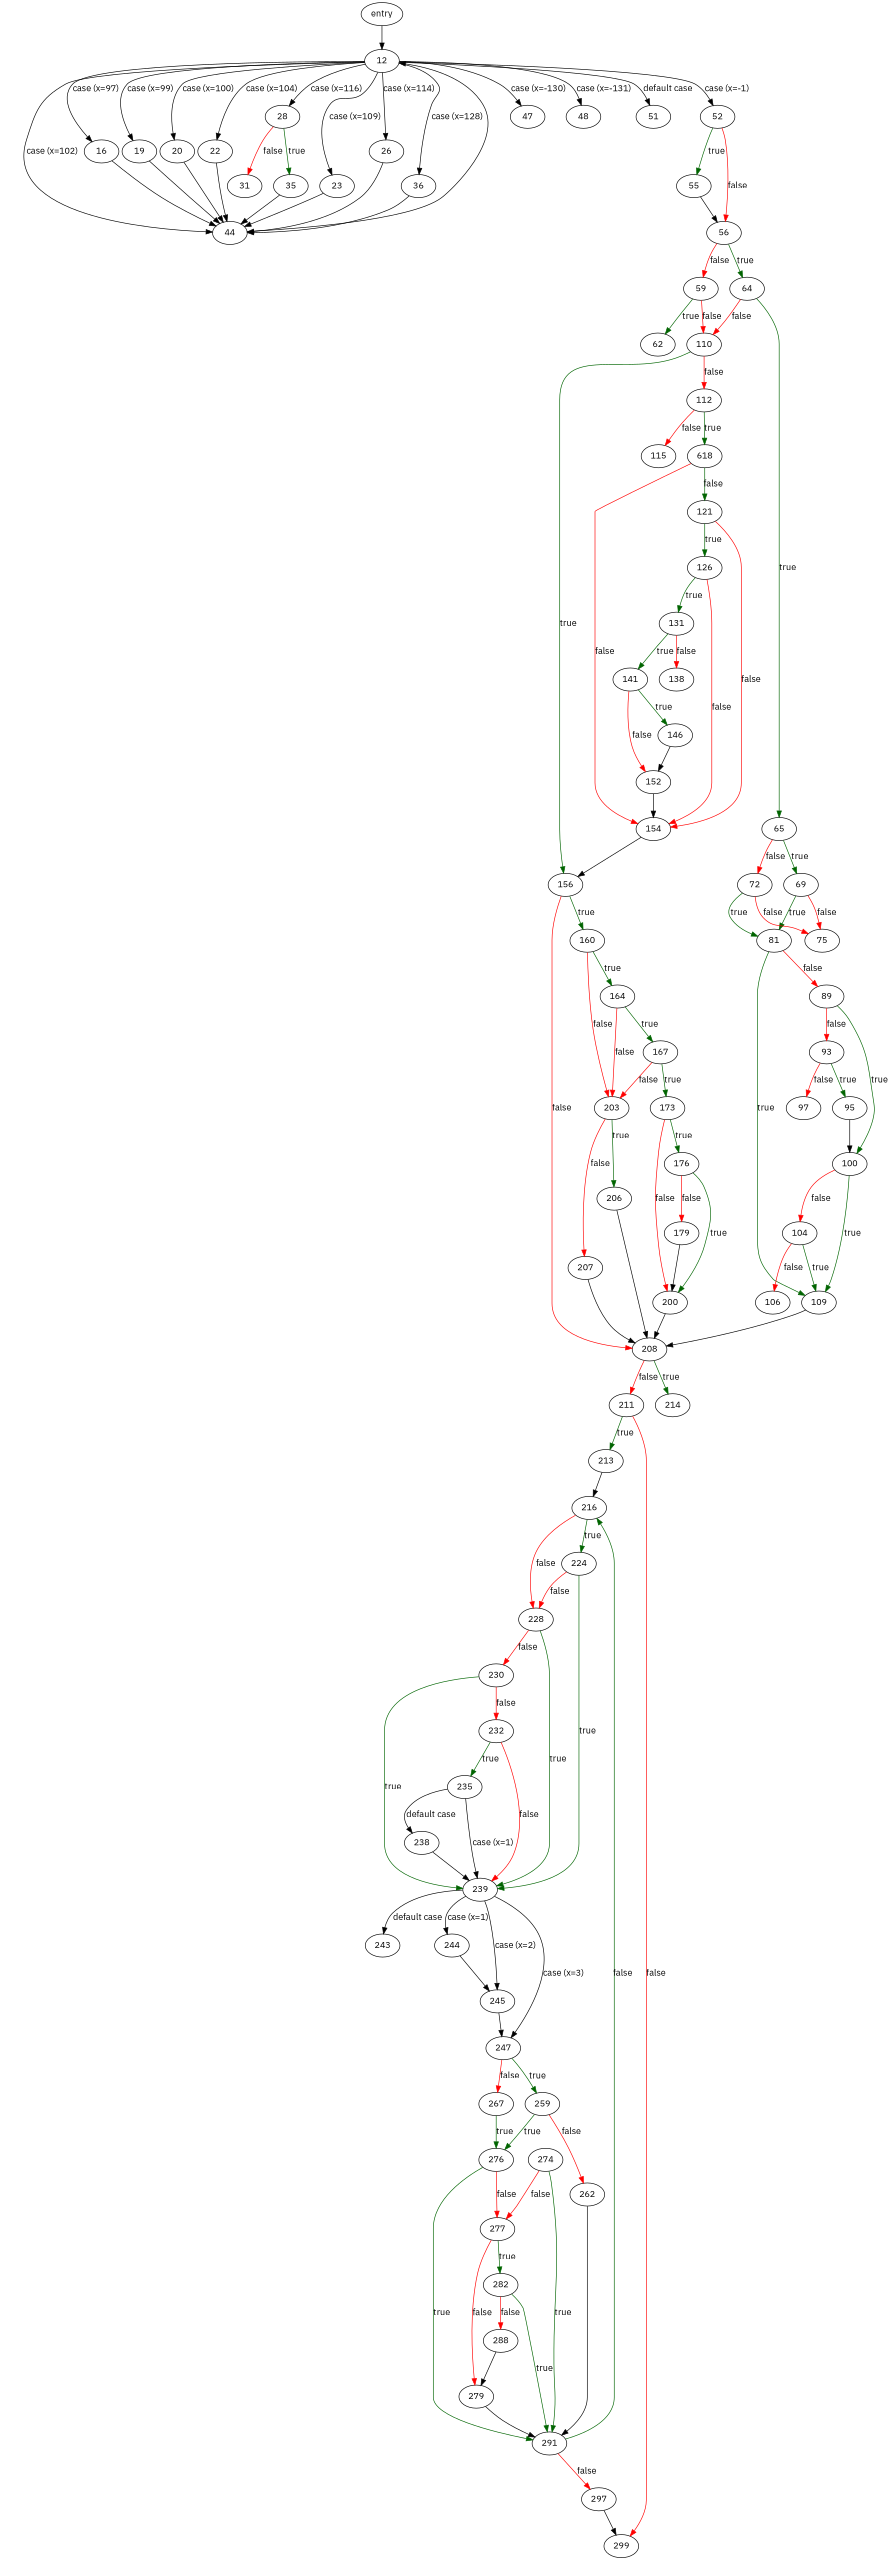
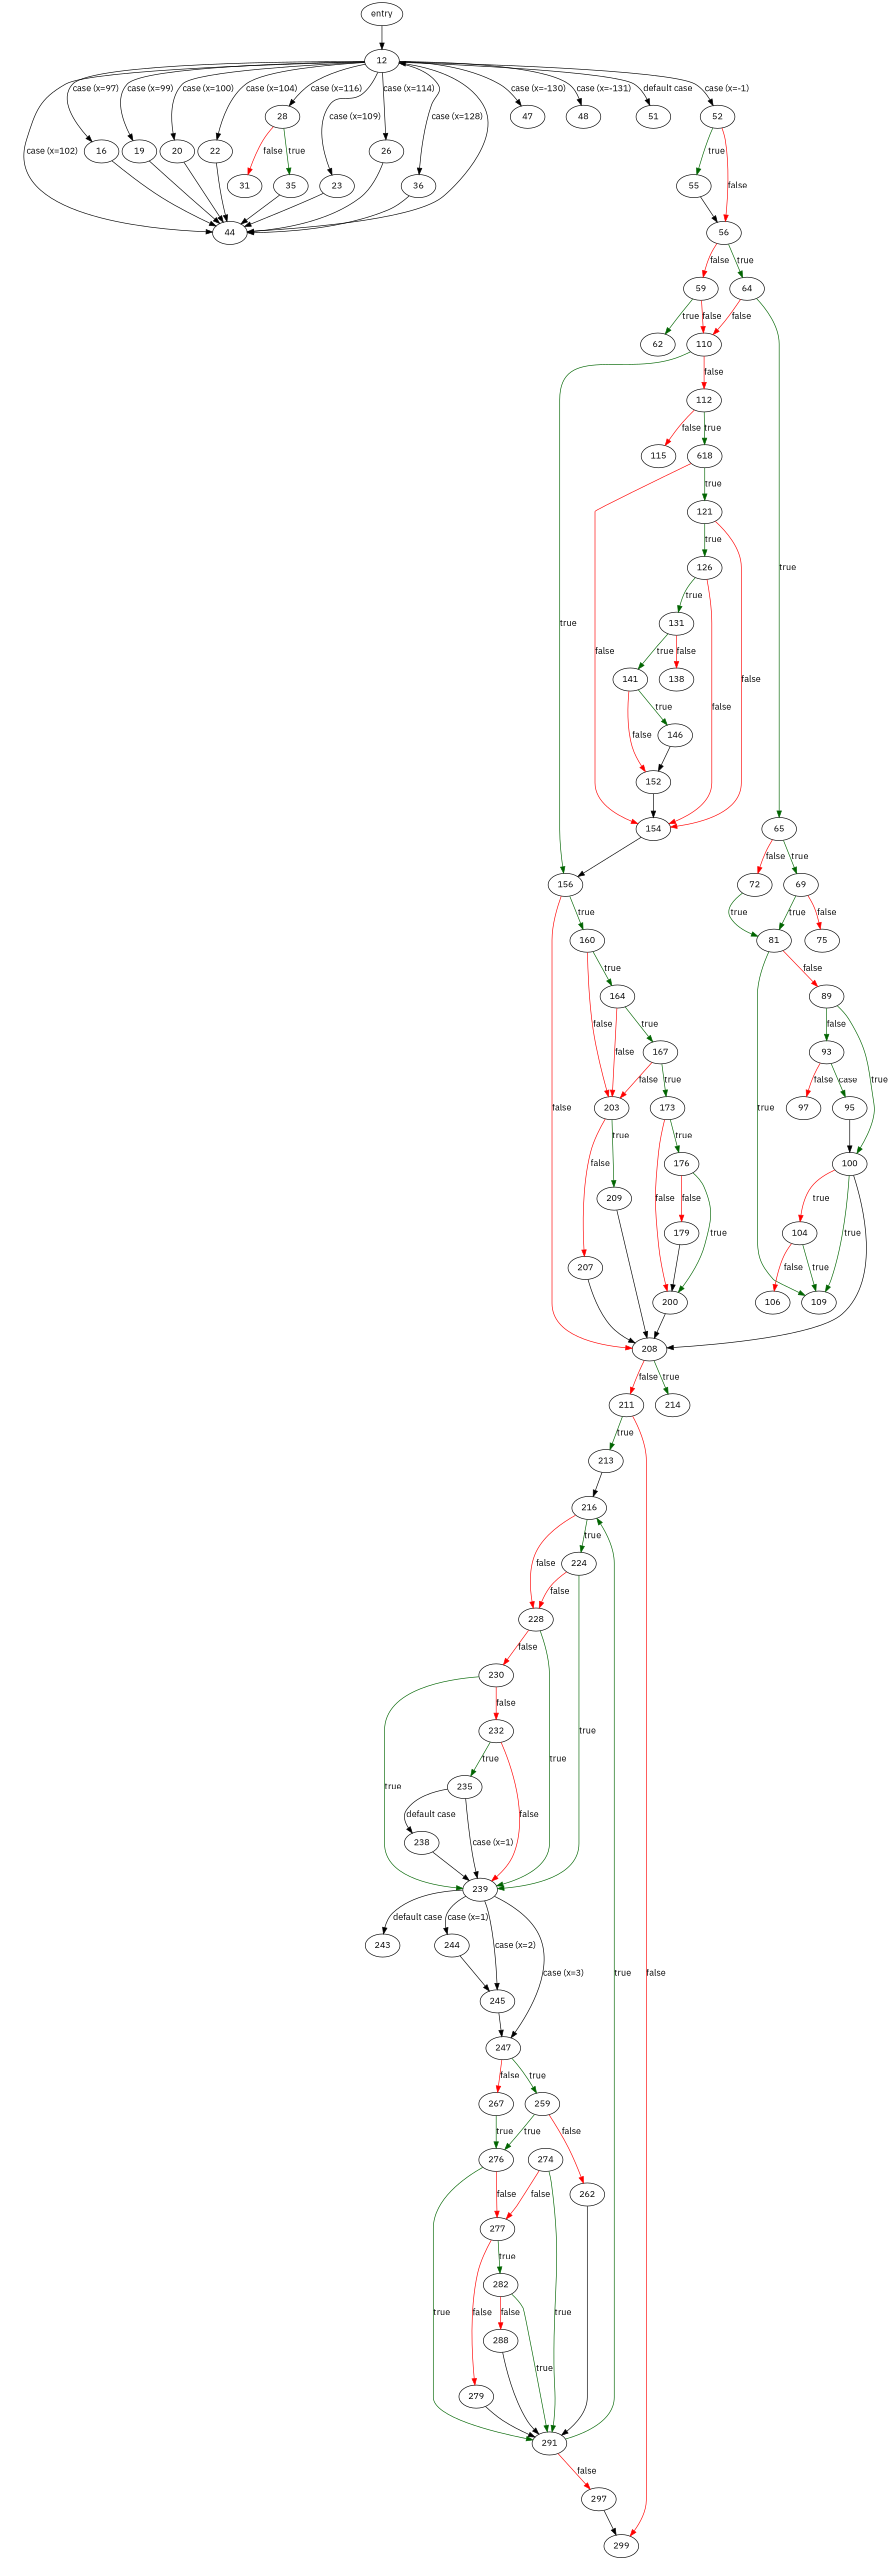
edge "618" -> "121": label "false" -> "true"
edge "72" -> "75": removed, label "false"
edge "89" -> "93": color red -> darkgreen
edge "93" -> "95": label "true" -> "case"
node "206": label "206" -> "209"
edge "100" -> "104": label "false" -> "true"
edge "109" -> "208": now "100" -> "208"
edge "291" -> "216": label "false" -> "true"
edge "288" -> "279": now "288" -> "291"
